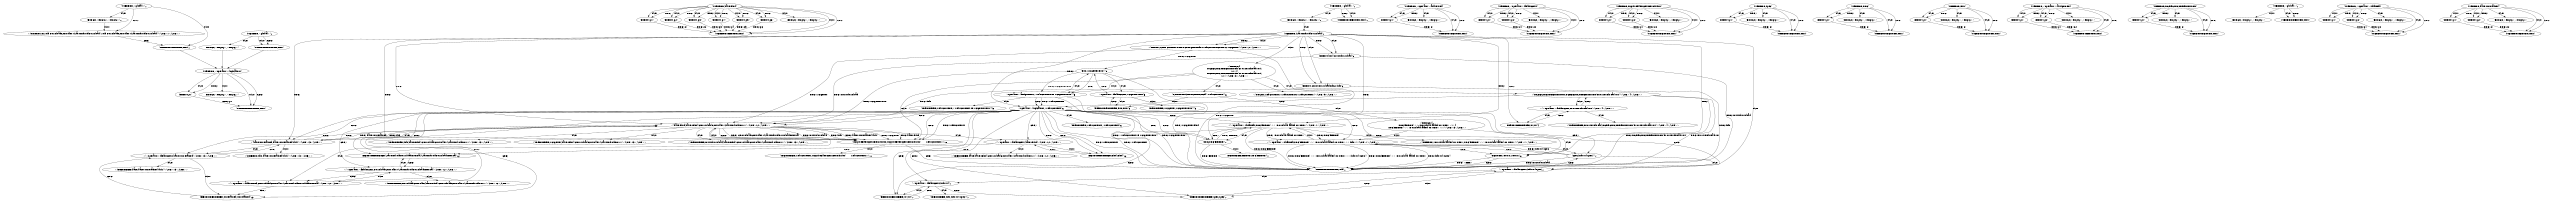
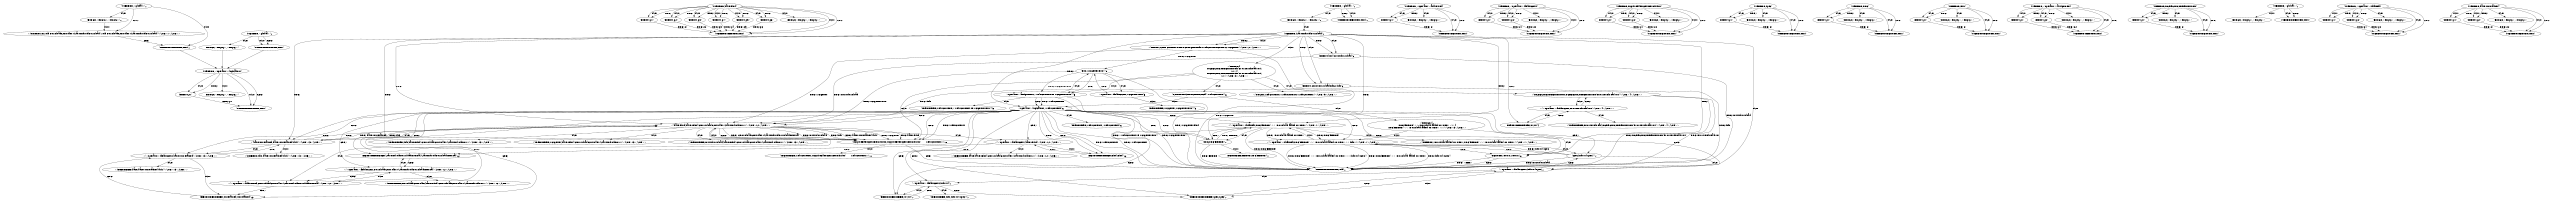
node "(FIELD_IDENTIFIER,Run,Run)": removed
